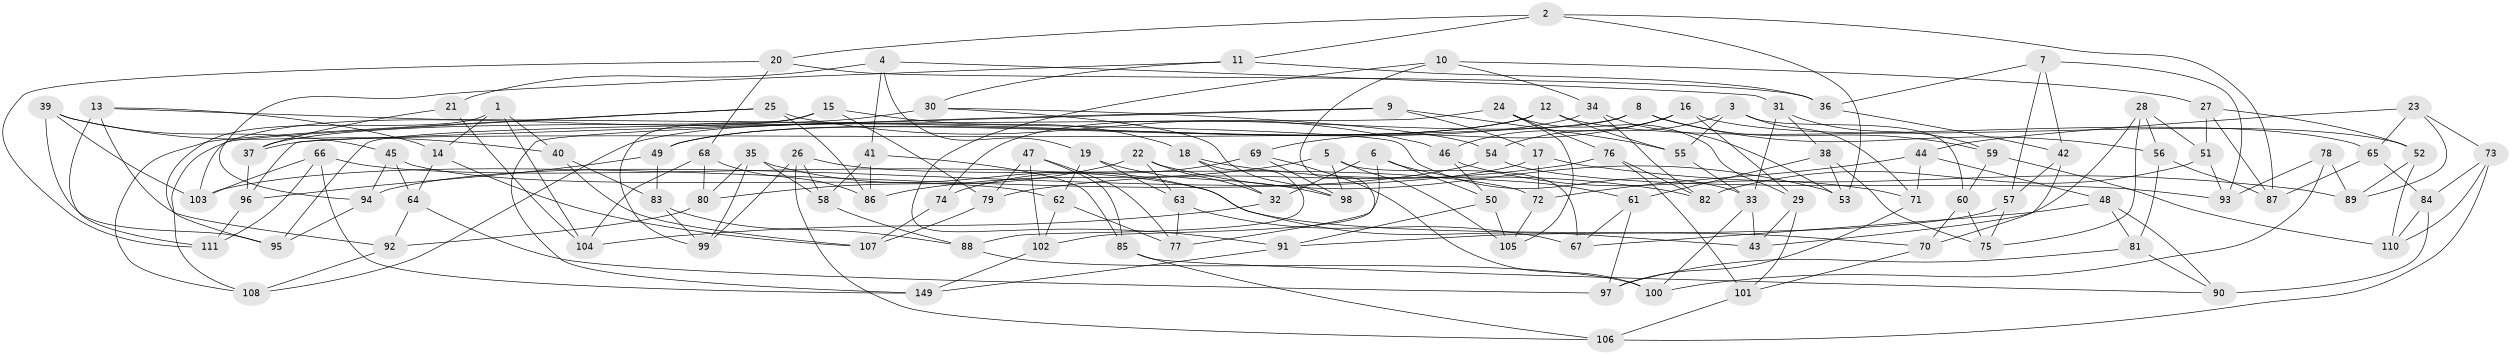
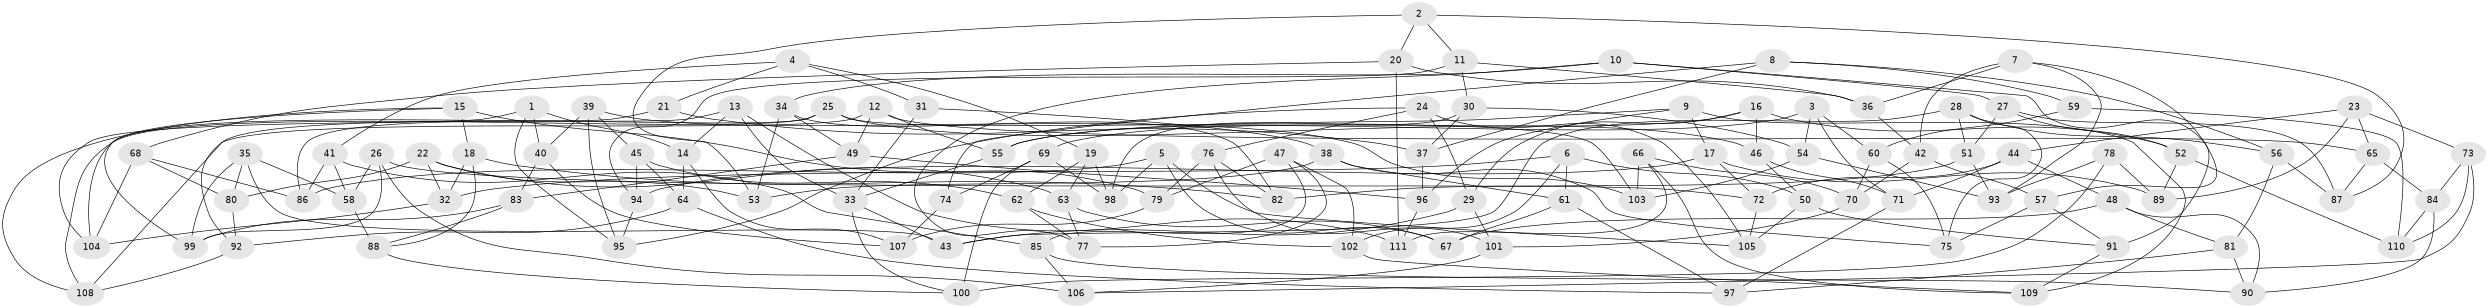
edge "31" -- "59": removed
node "149": label "149" -> "109"
